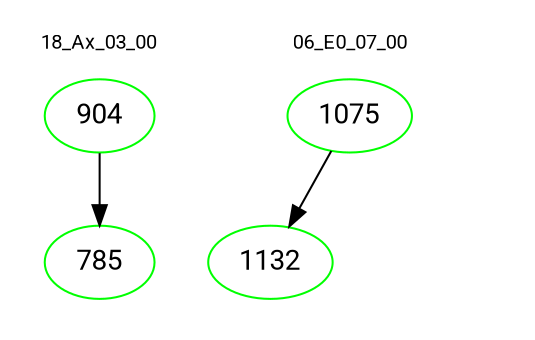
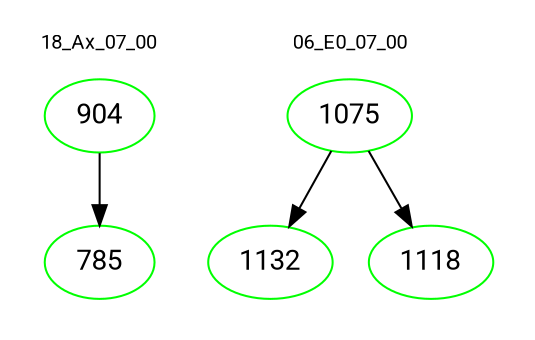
cluster "18_Ax_03_00": label "18_Ax_03_00" -> "18_Ax_07_00"
node "1118": added
